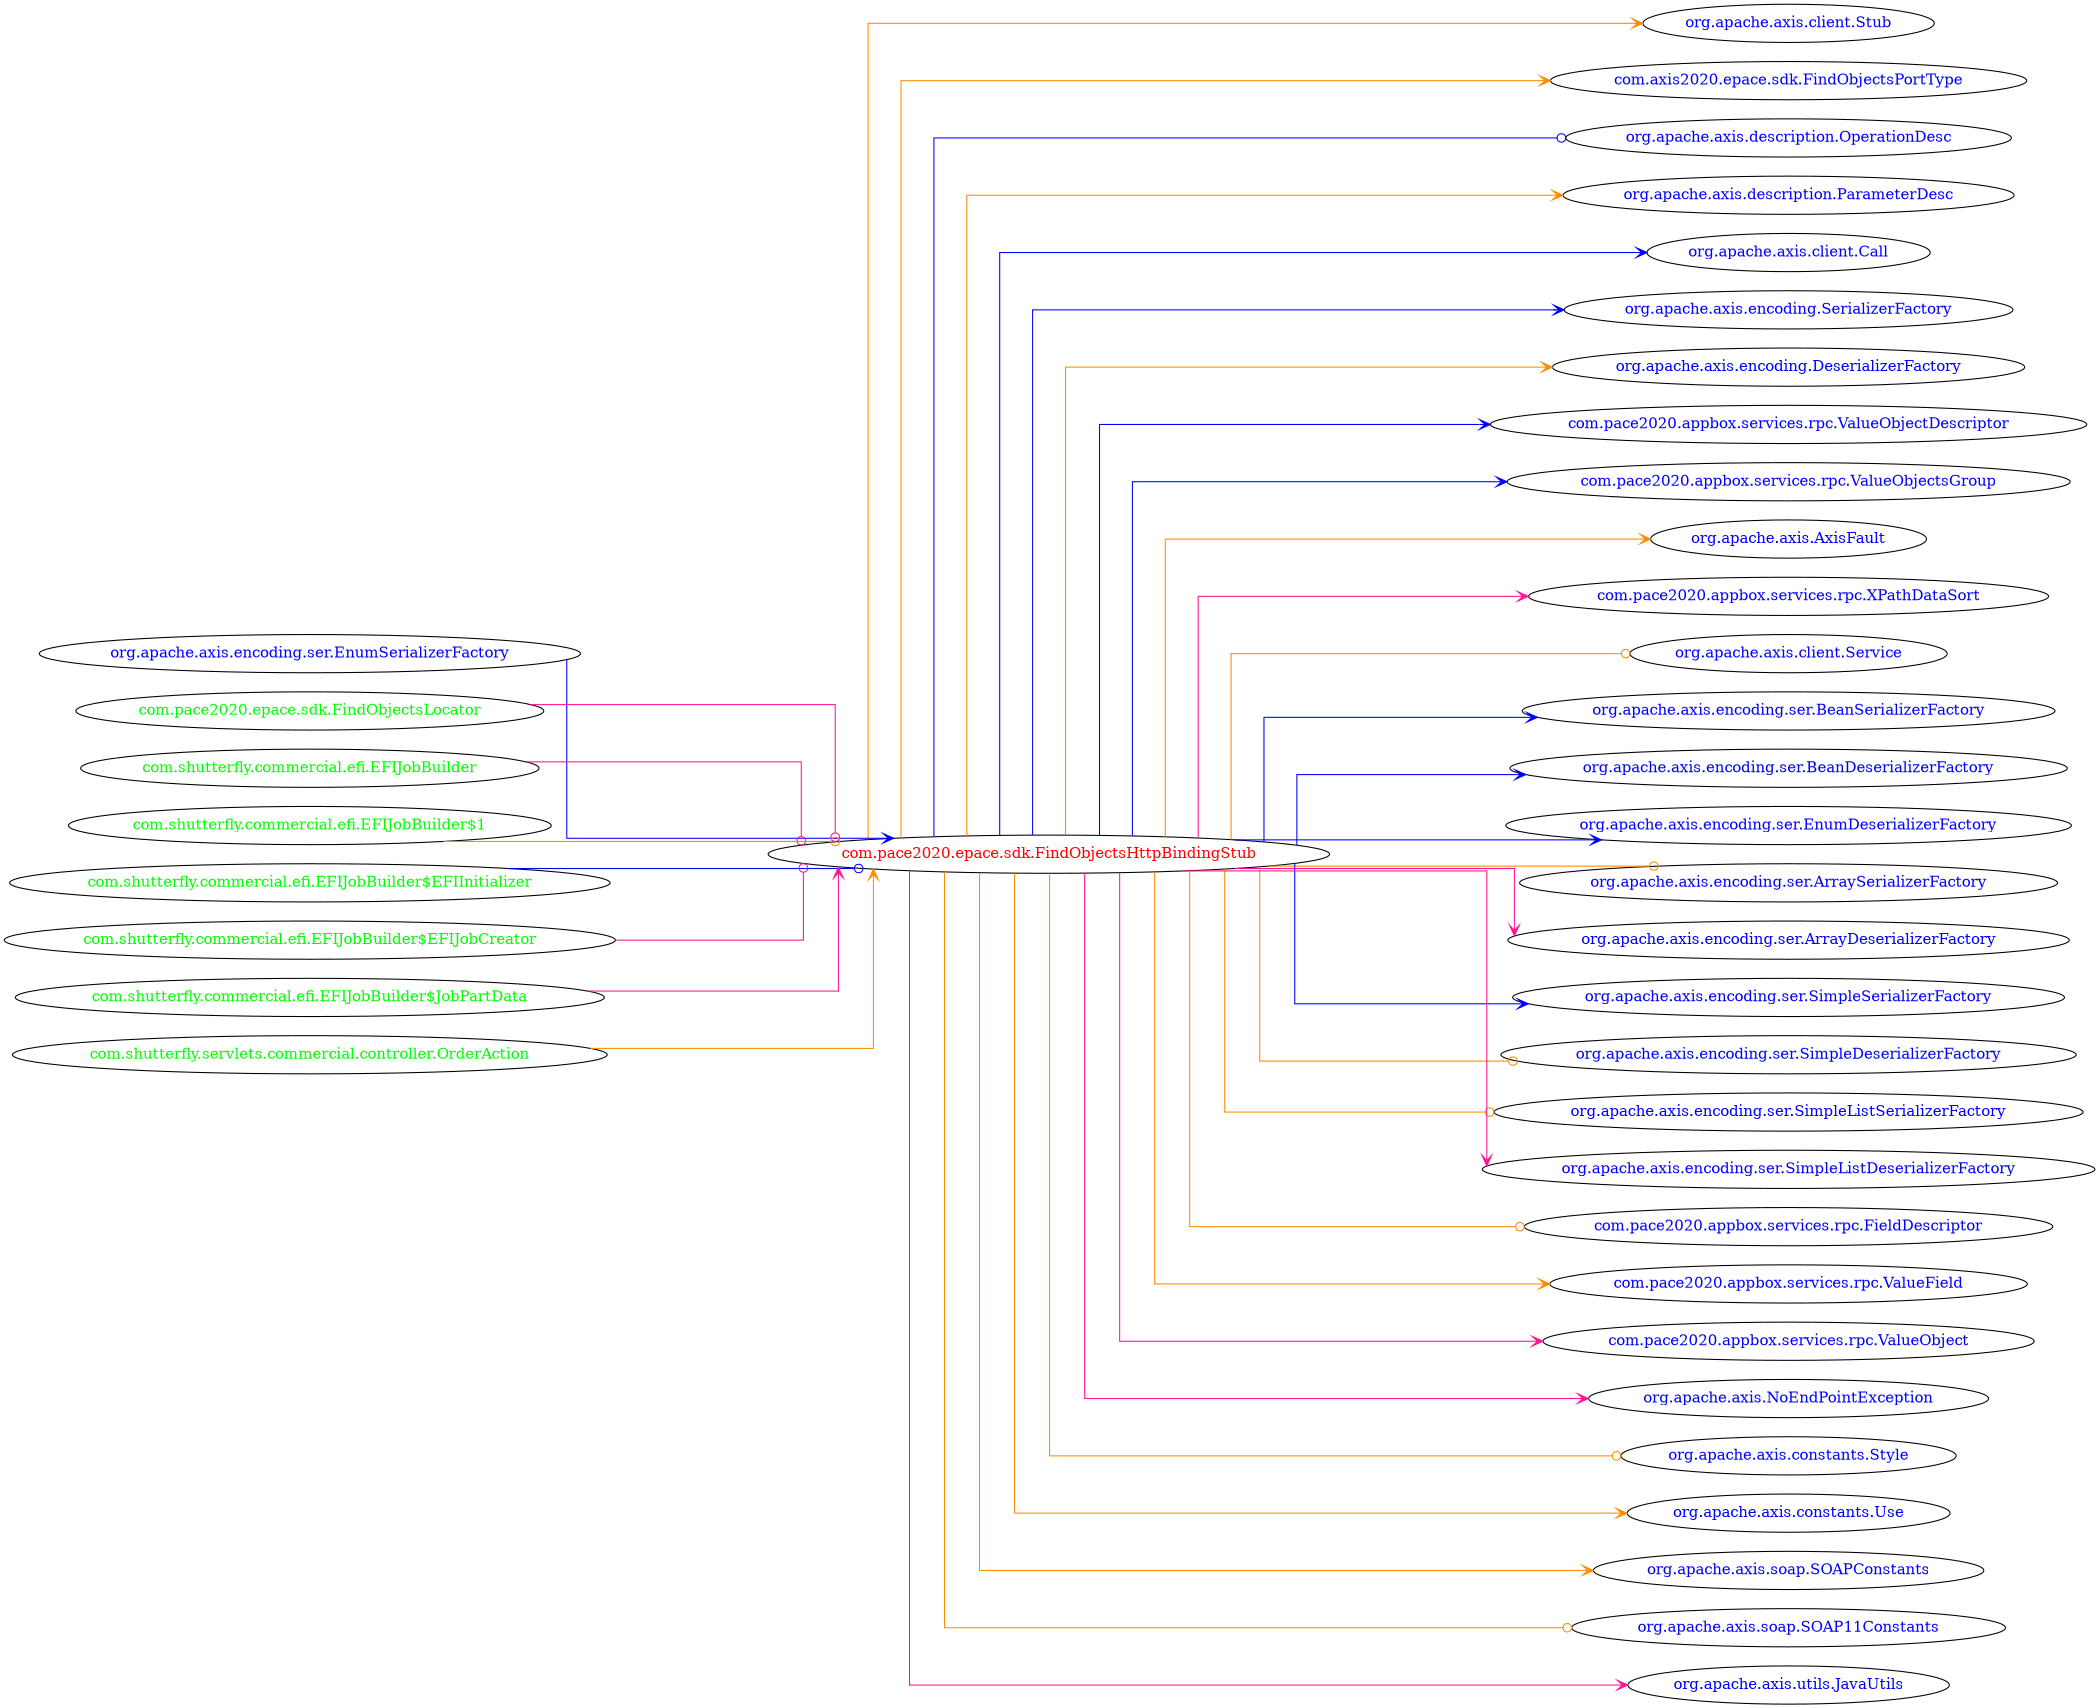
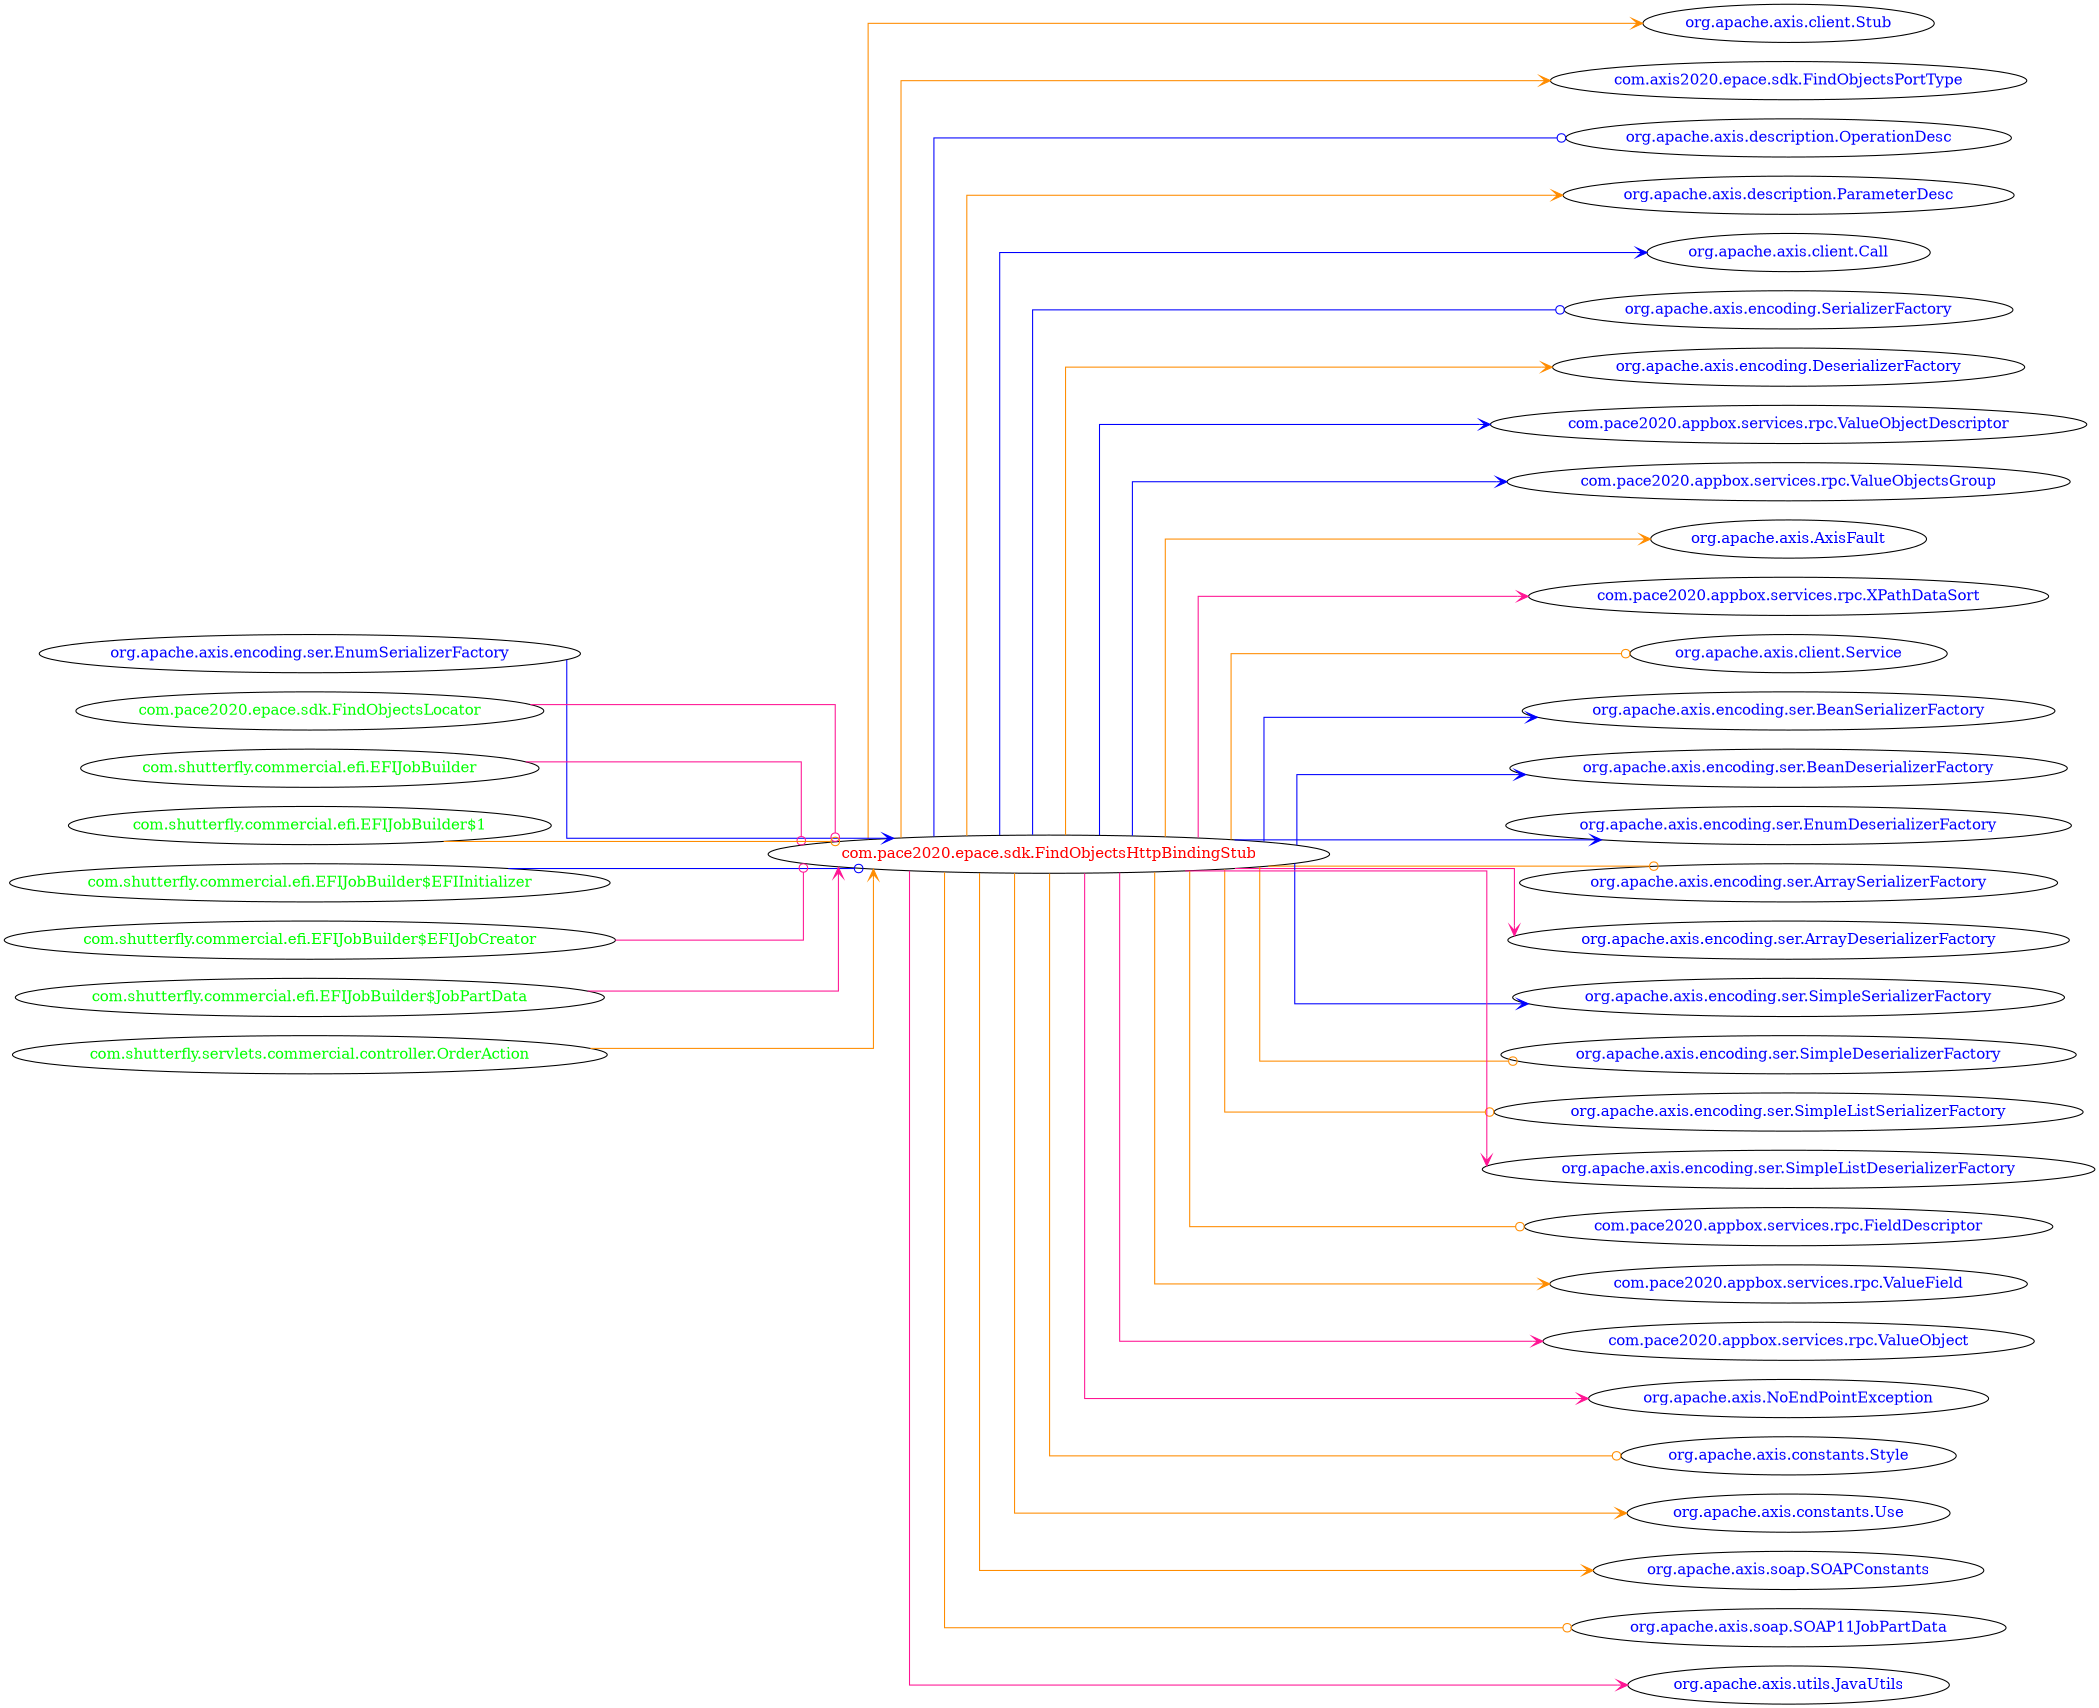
edge "com.pace2020.epace.sdk.FindObjectsHttpBindingStub" -> "org.apache.axis.encoding.SerializerFactory": arrowhead vee -> odot
node "org.apache.axis.soap.SOAP11Constants": label "org.apache.axis.soap.SOAP11Constants" -> "org.apache.axis.soap.SOAP11JobPartData"
